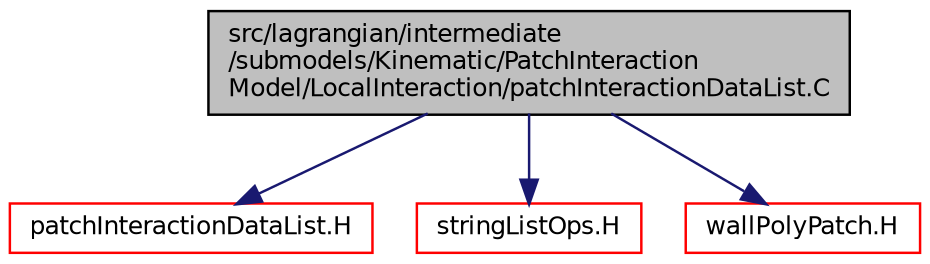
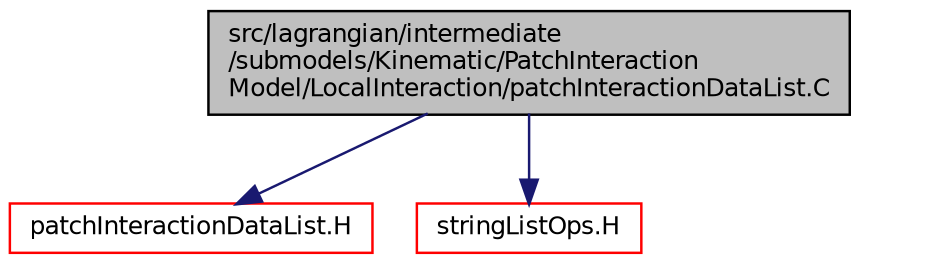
node "wallPolyPatch.H": removed
